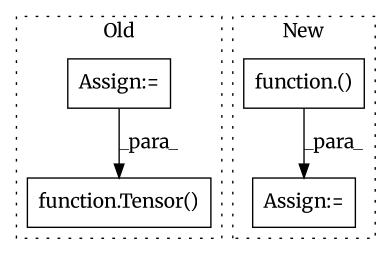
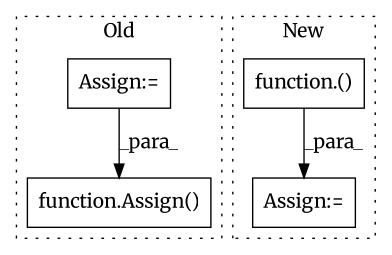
node "function.Tensor()": label "function.Tensor()" -> "function.Assign()"
